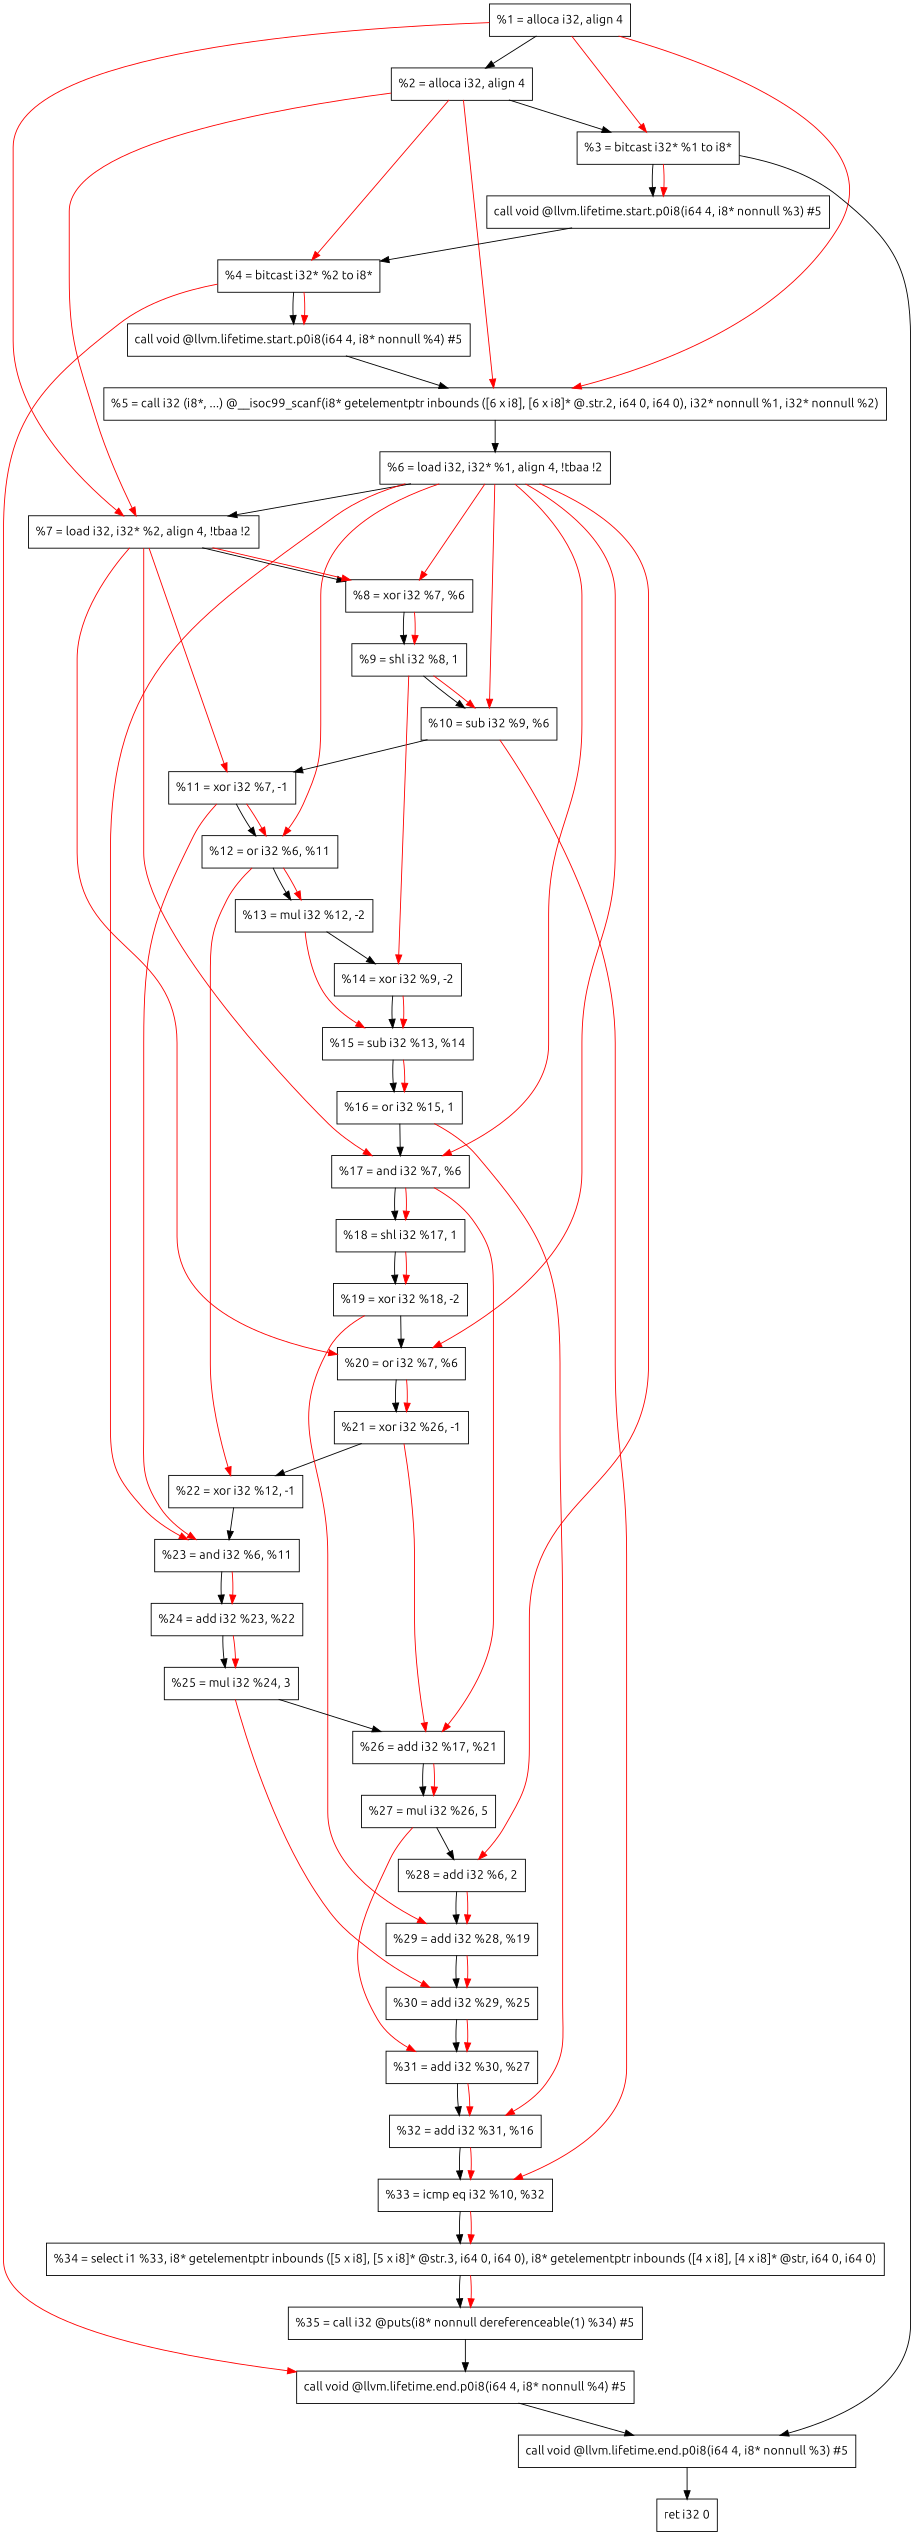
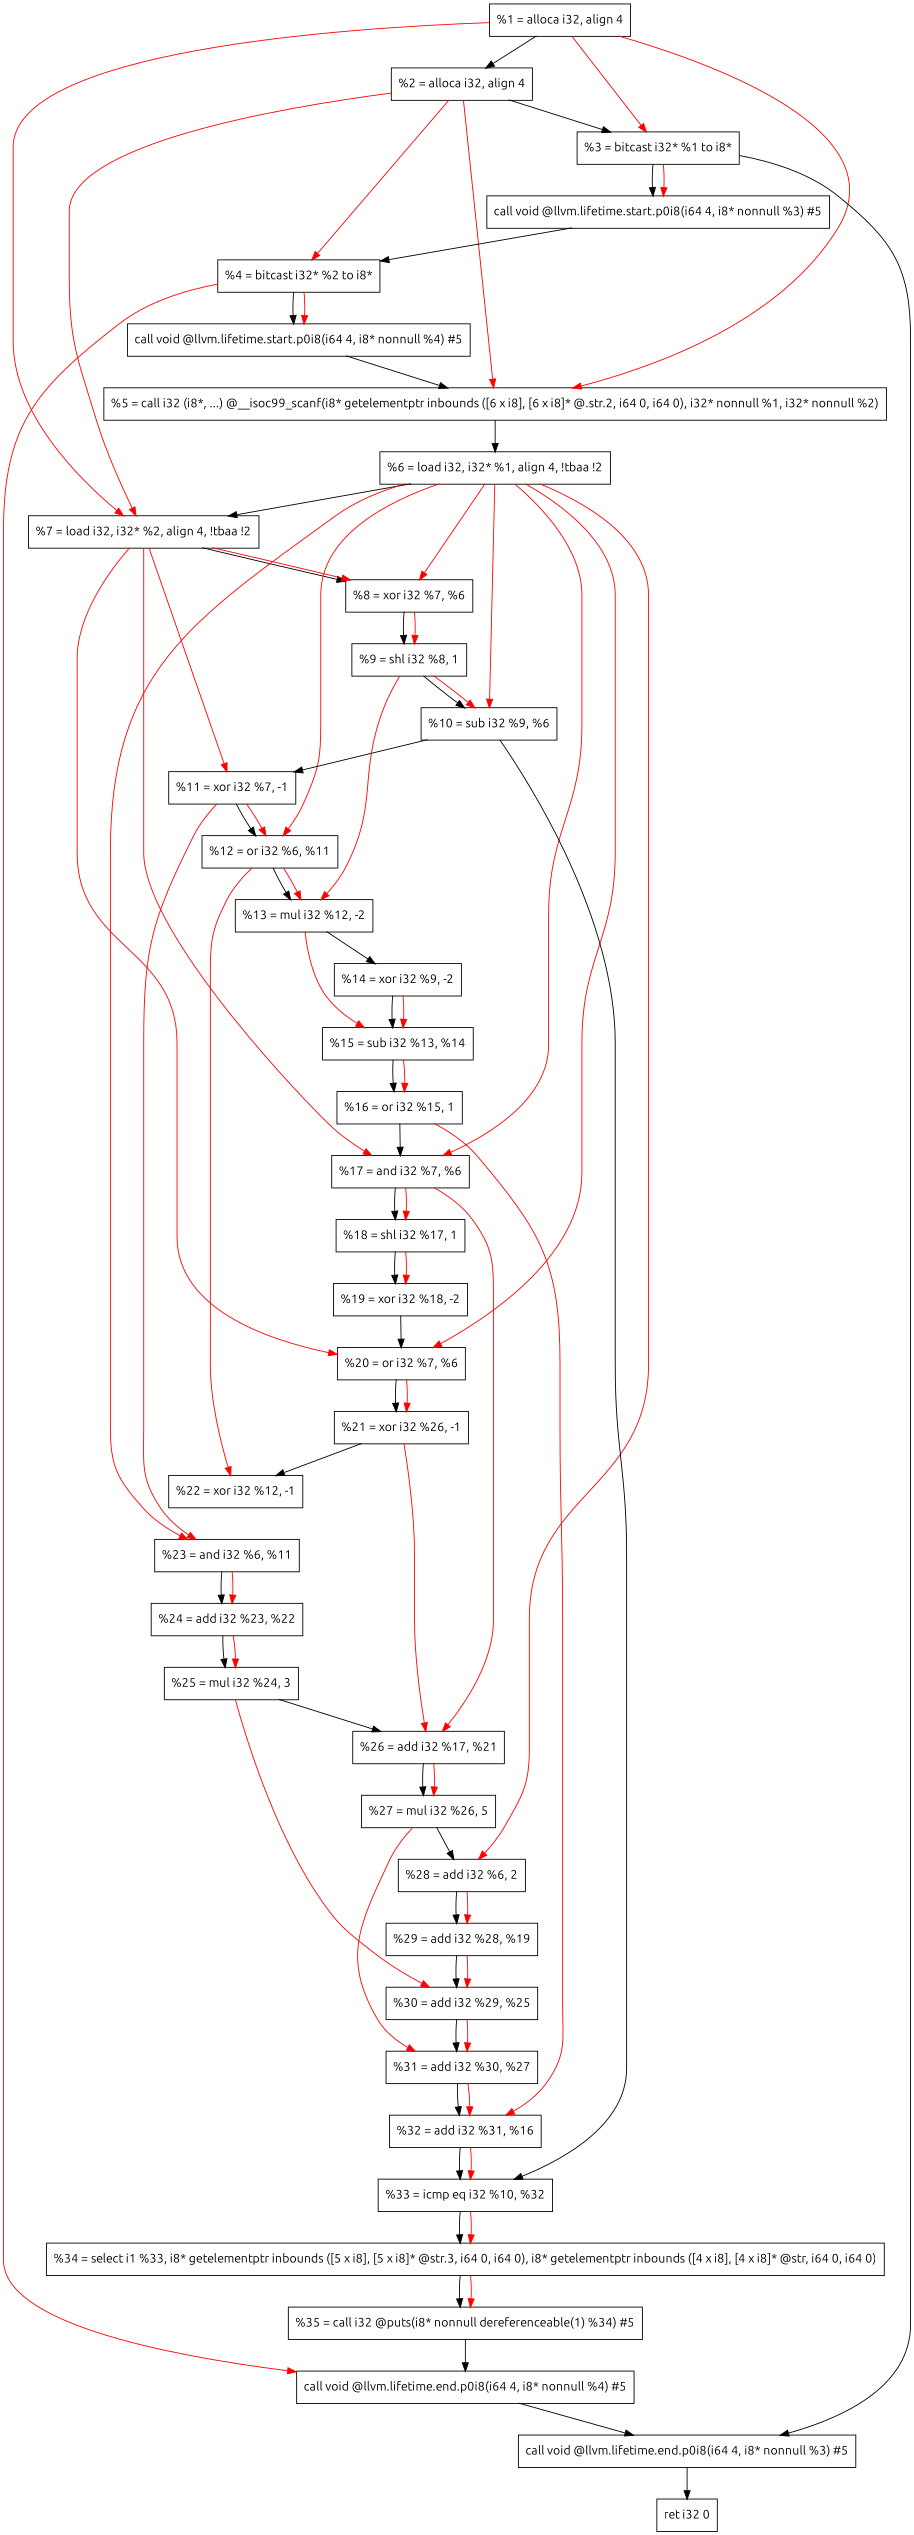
edge "%9 = shl i32 %8, 1" -> "%14 = xor i32 %9, -2": now "%9 = shl i32 %8, 1" -> "%13 = mul i32 %12, -2"
edge "%10 = sub i32 %9, %6" -> "%33 = icmp eq i32 %10, %32": color red -> black
edge "%22 = xor i32 %12, -1" -> "%23 = and i32 %6, %11": removed
edge "%19 = xor i32 %18, -2" -> "%29 = add i32 %28, %19": removed
